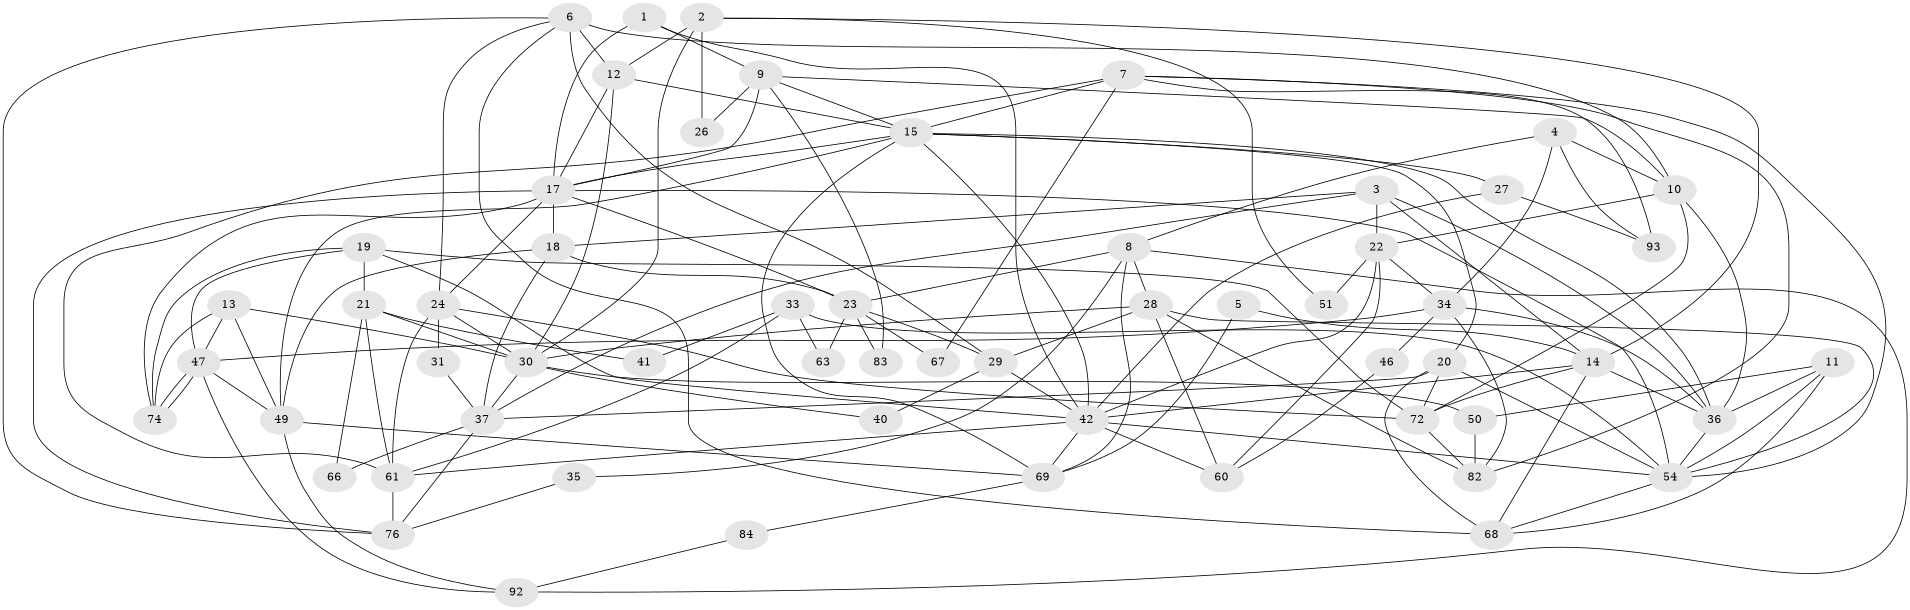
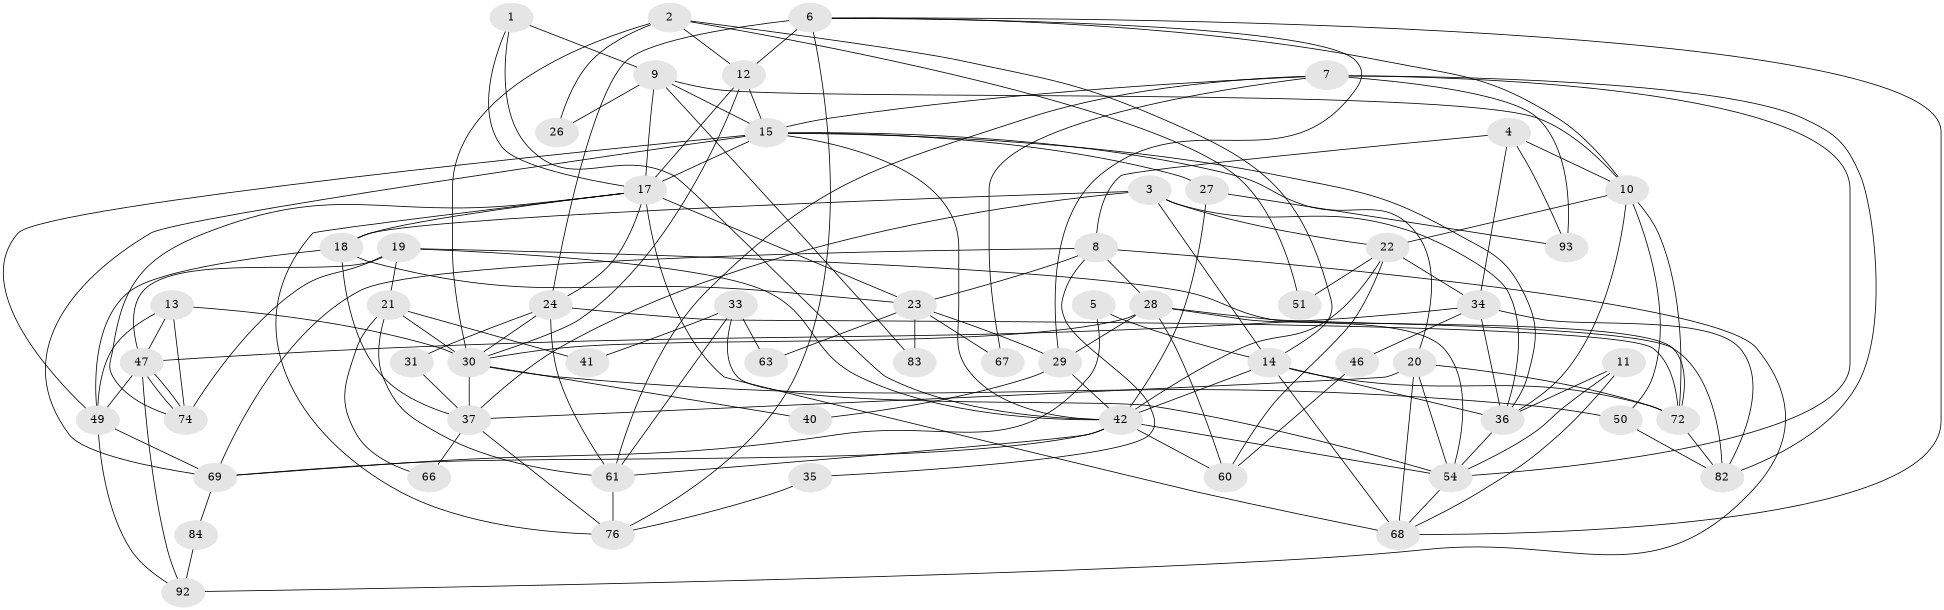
edge "17" -- "54": now "17" -- "68"
edge "11" -- "50": now "10" -- "50"
